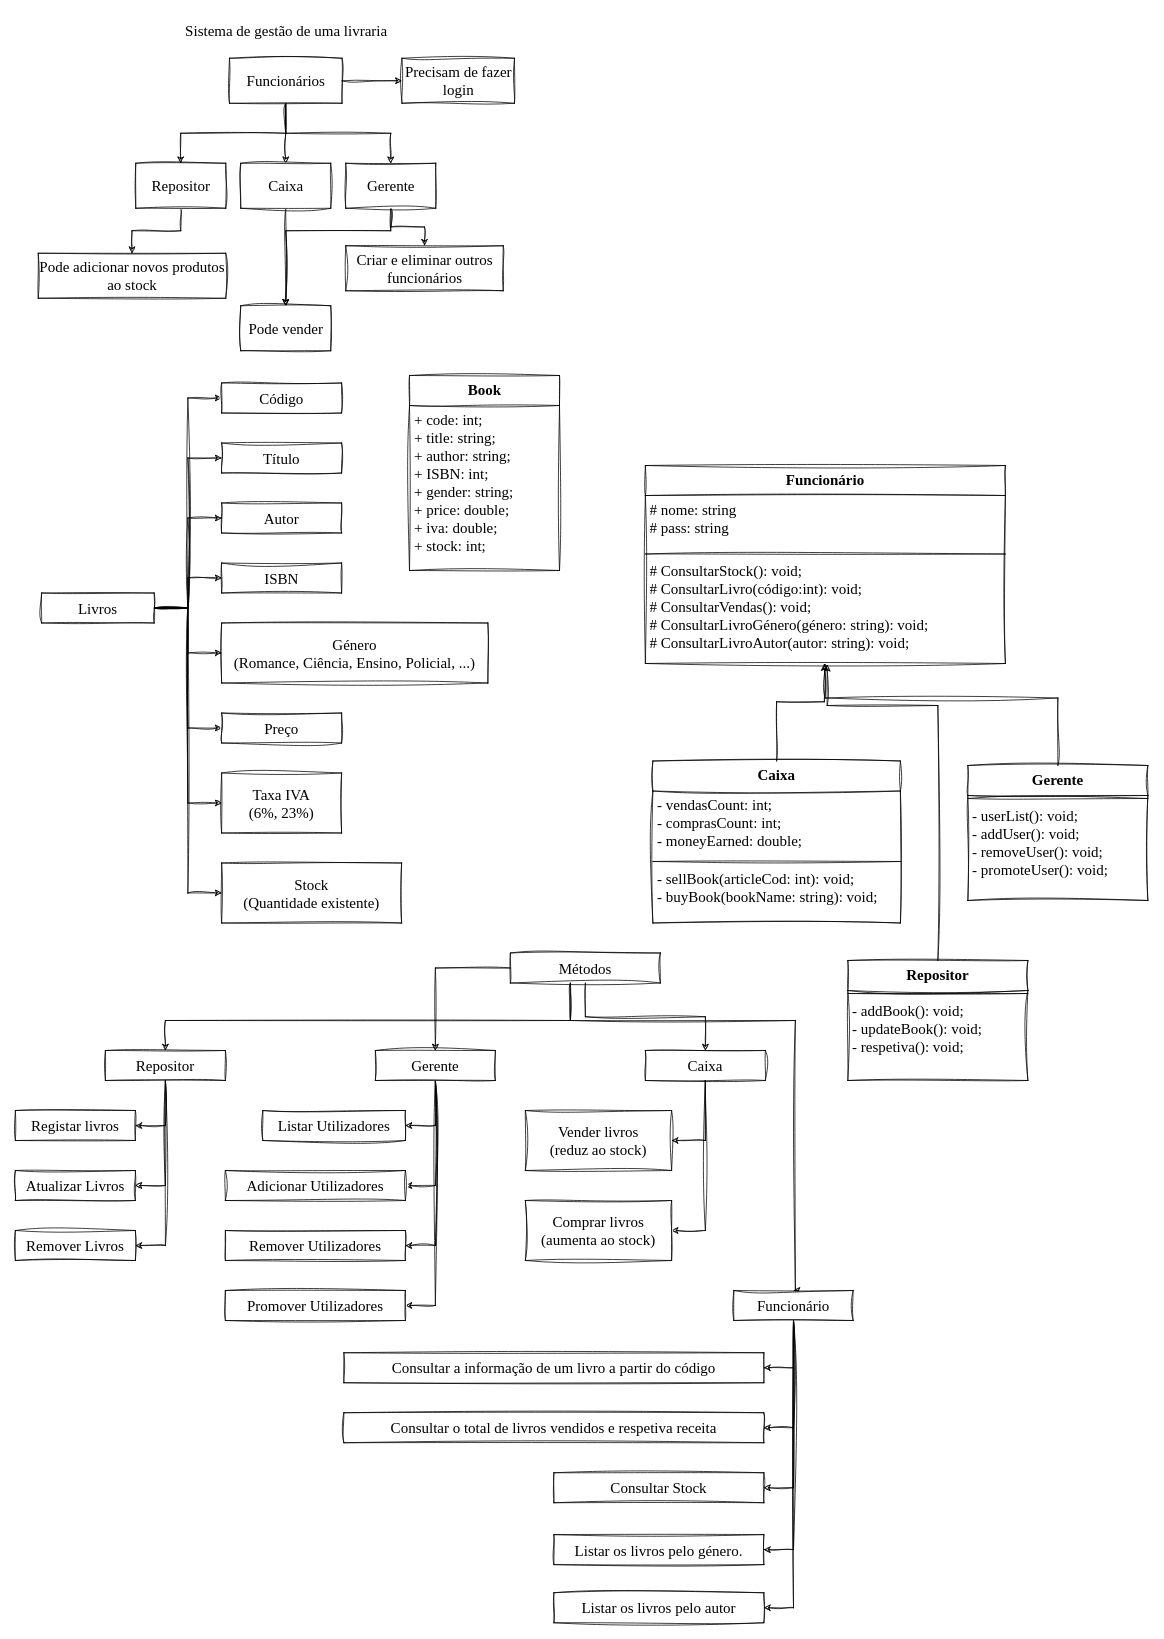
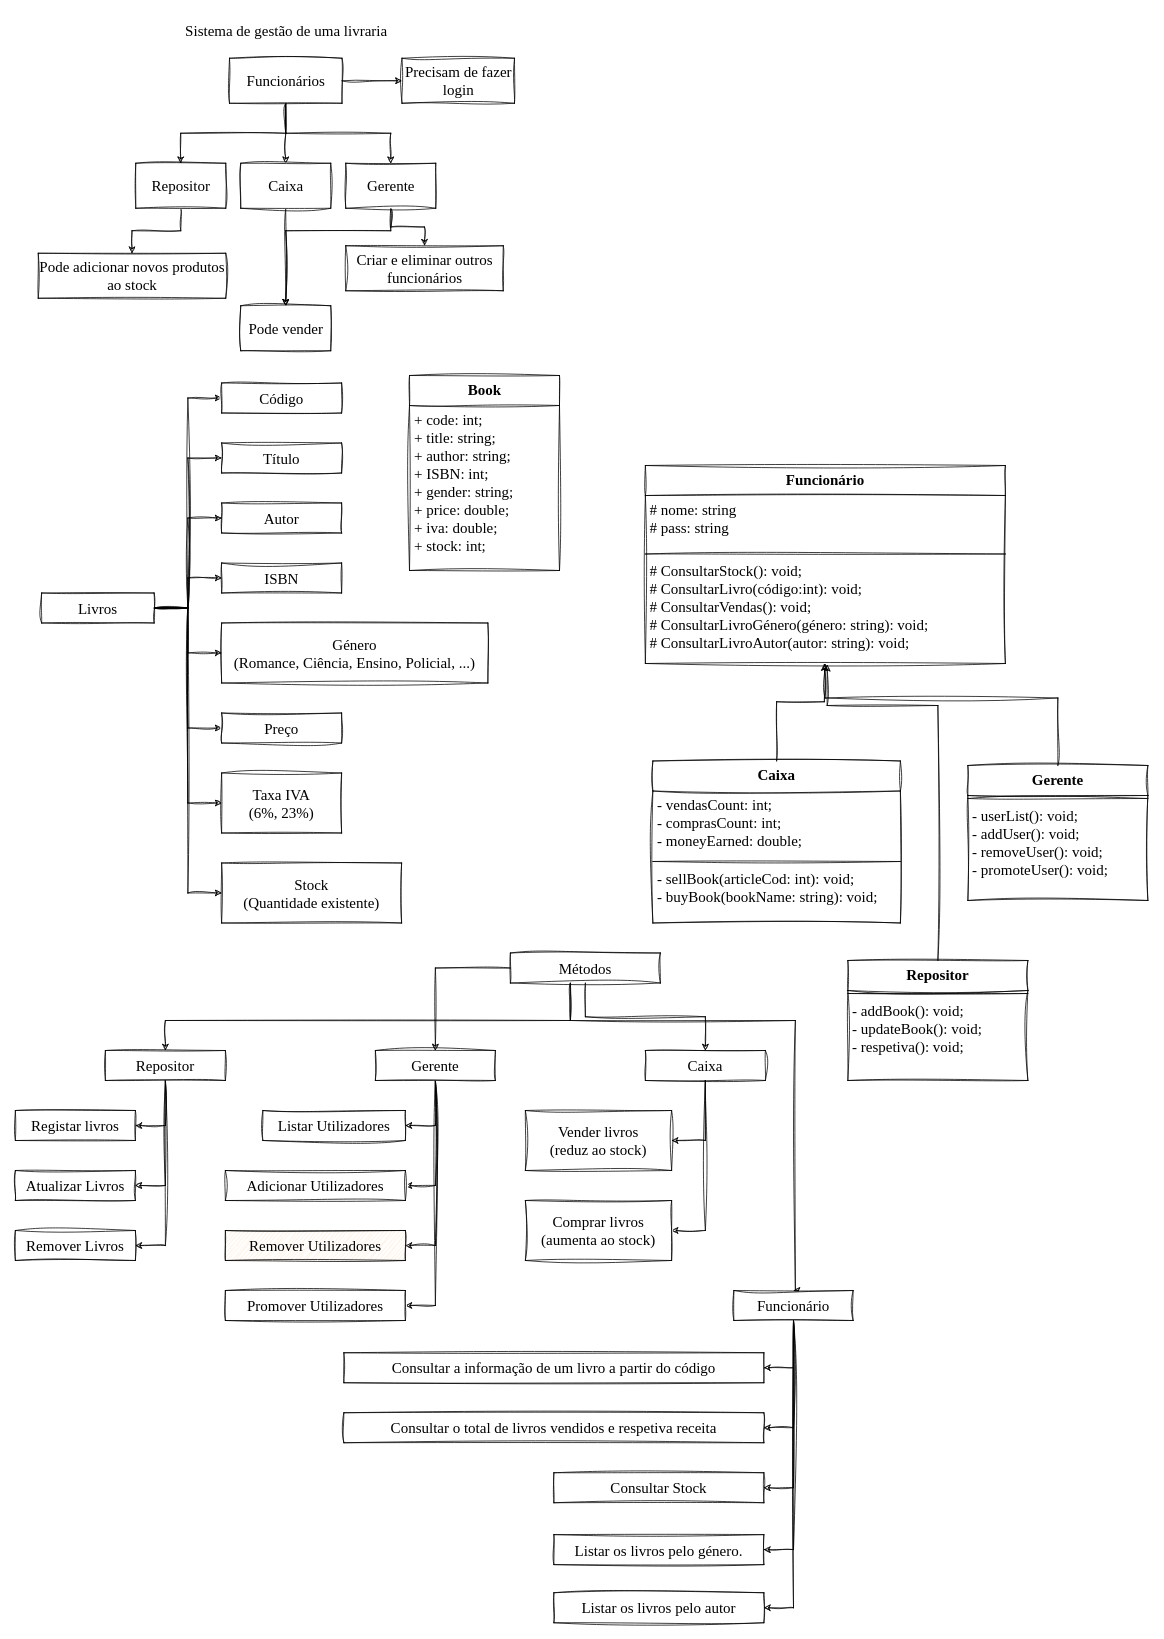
node "Remover Utilizadores": fillcolor #ffffff -> #ffe6cc
